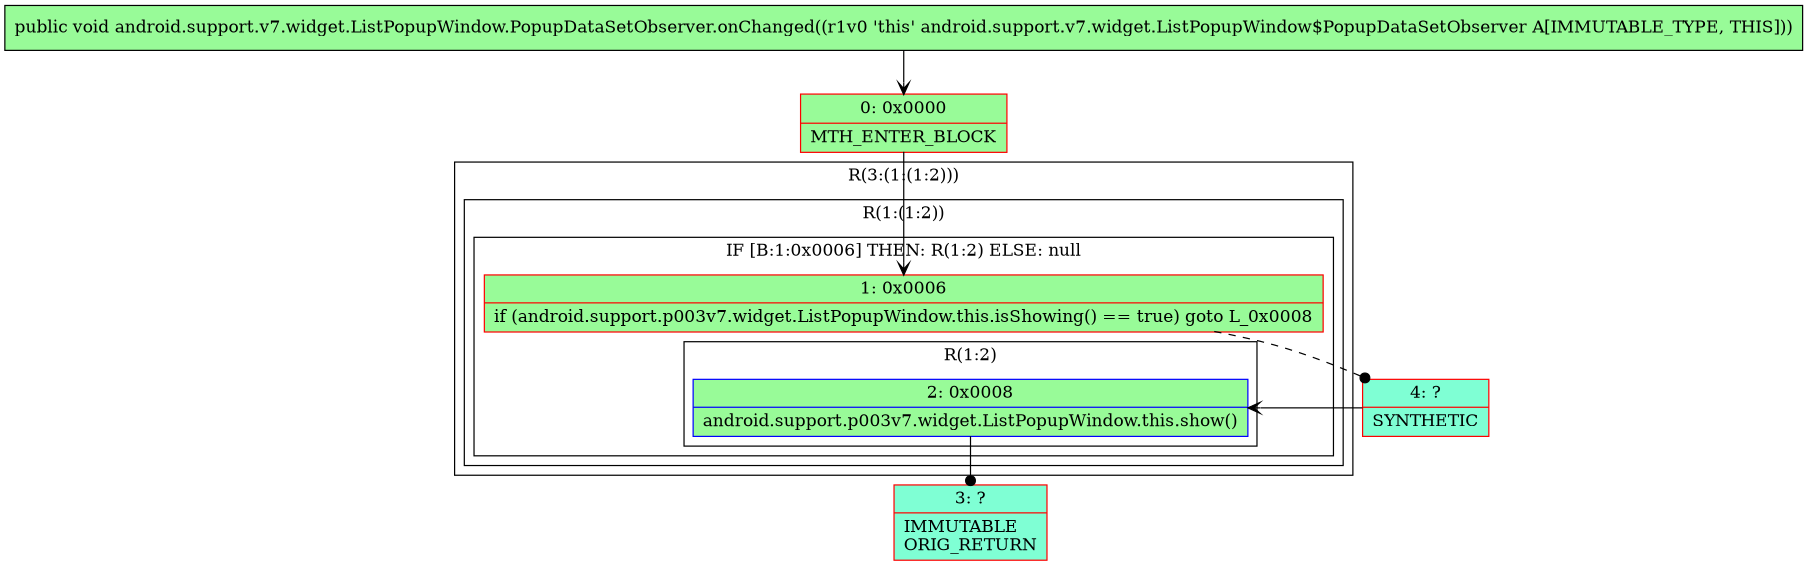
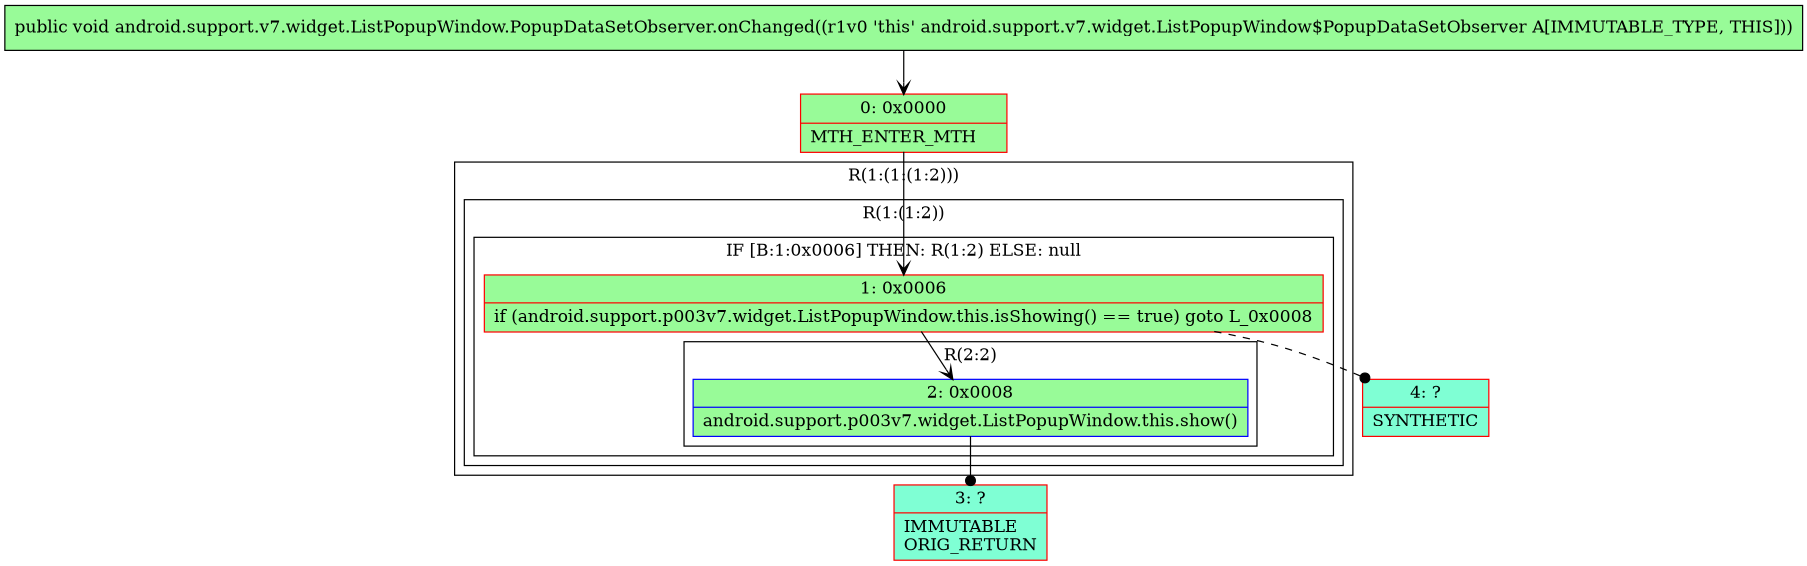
node "0: 0x0000": text "MTH_ENTER_BLOCK" -> "MTH_ENTER_MTH"
cluster "R(3:(1:(1:2)))": label "R(3:(1:(1:2)))" -> "R(1:(1:(1:2)))"
cluster "R(1:2)": label "R(1:2)" -> "R(2:2)"
edge "4: ?" -> "2: 0x0008": now "1: 0x0006" -> "2: 0x0008"
